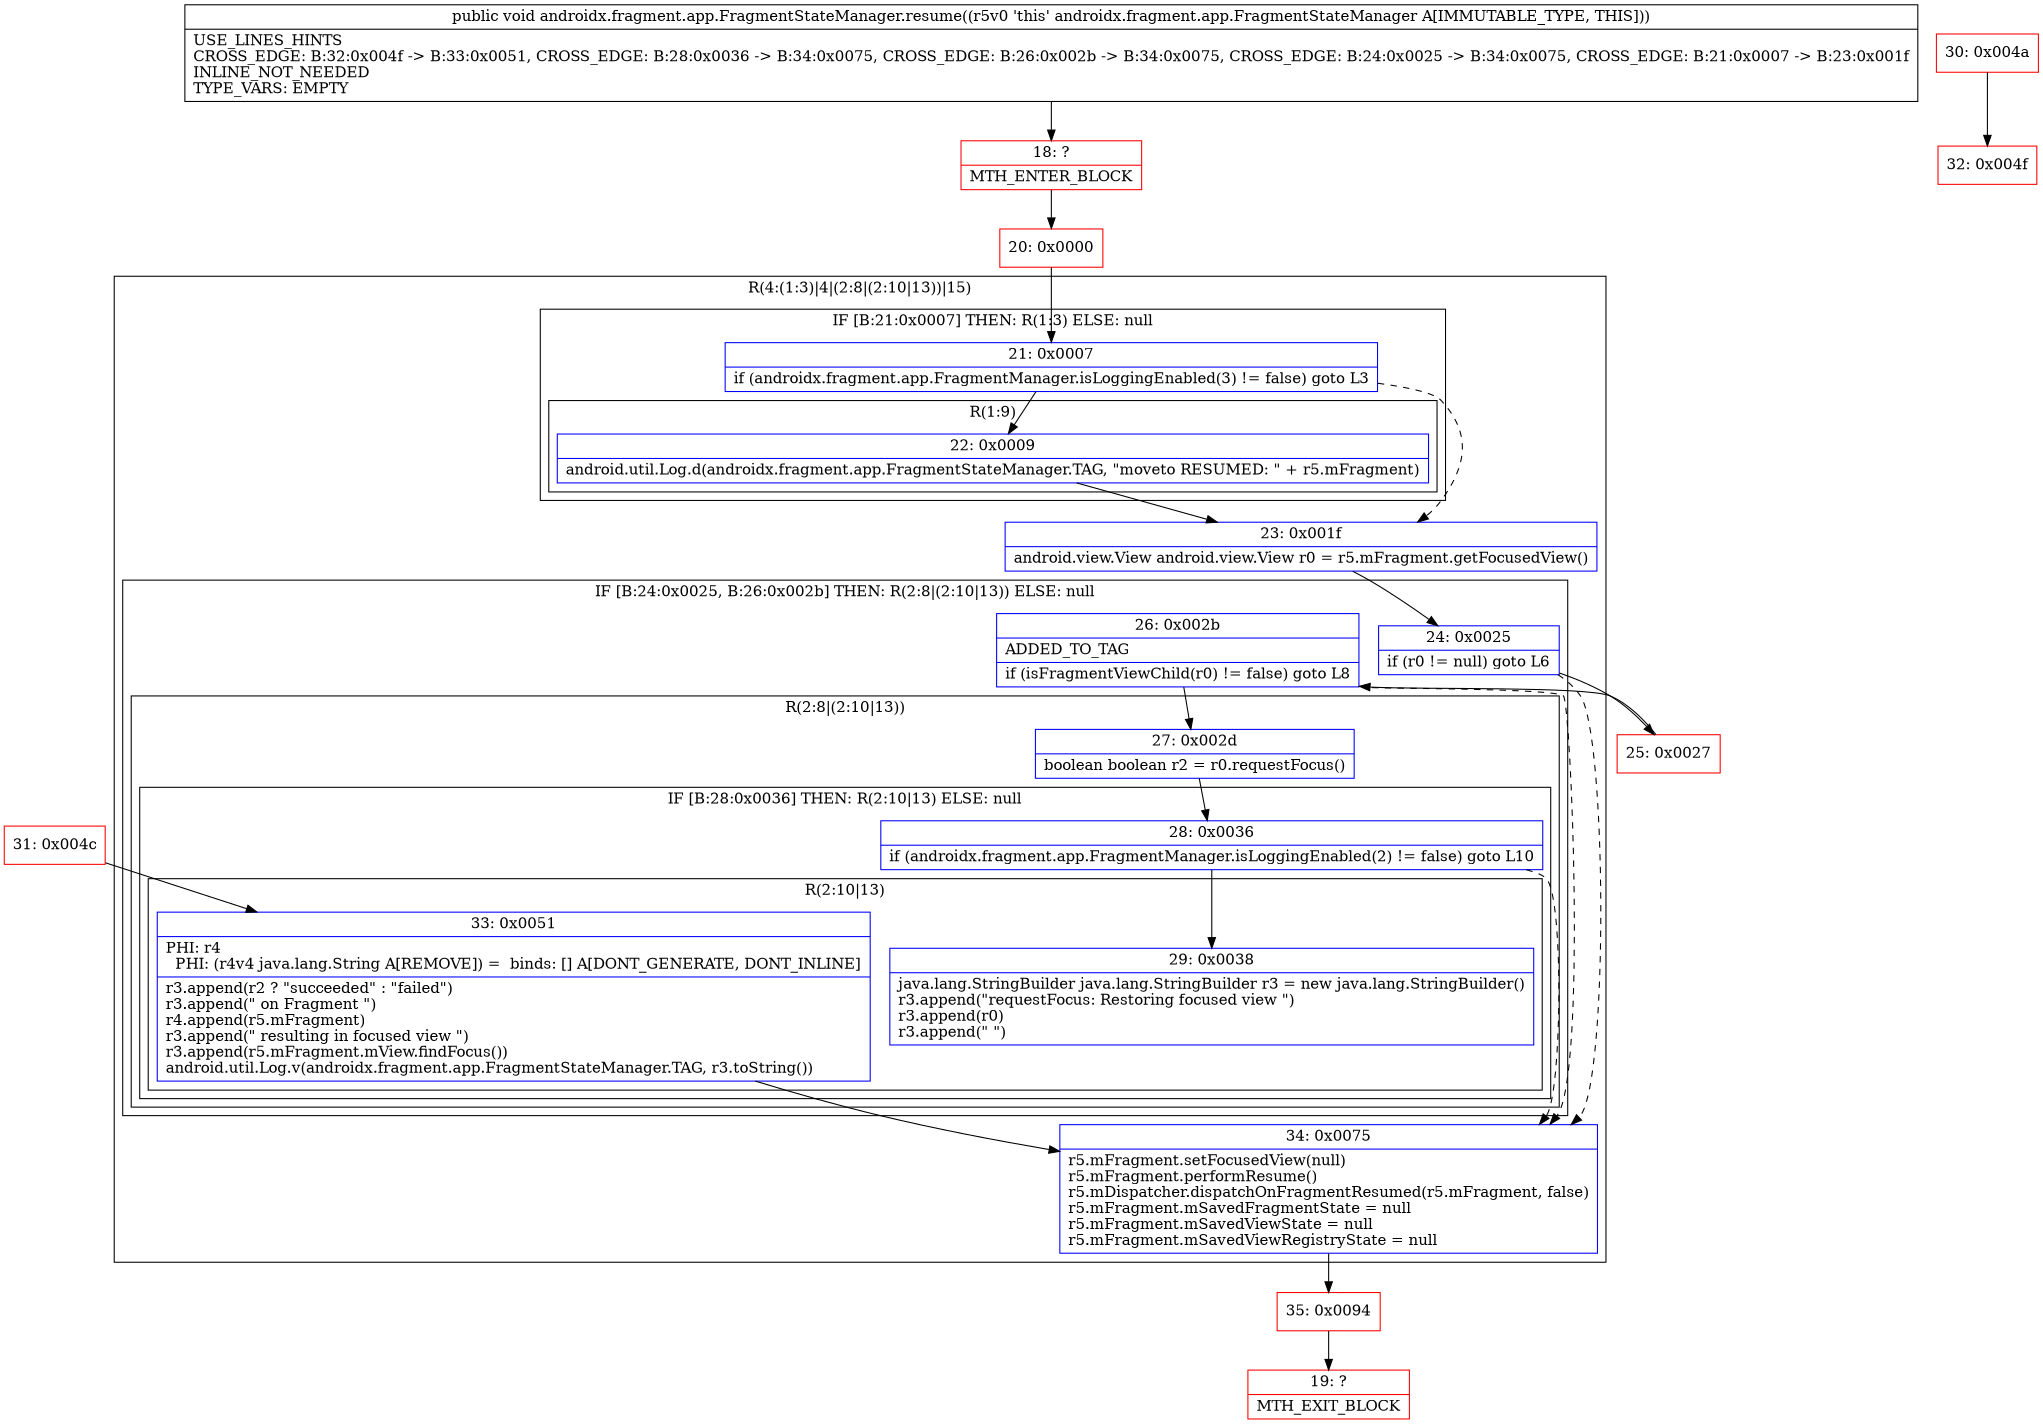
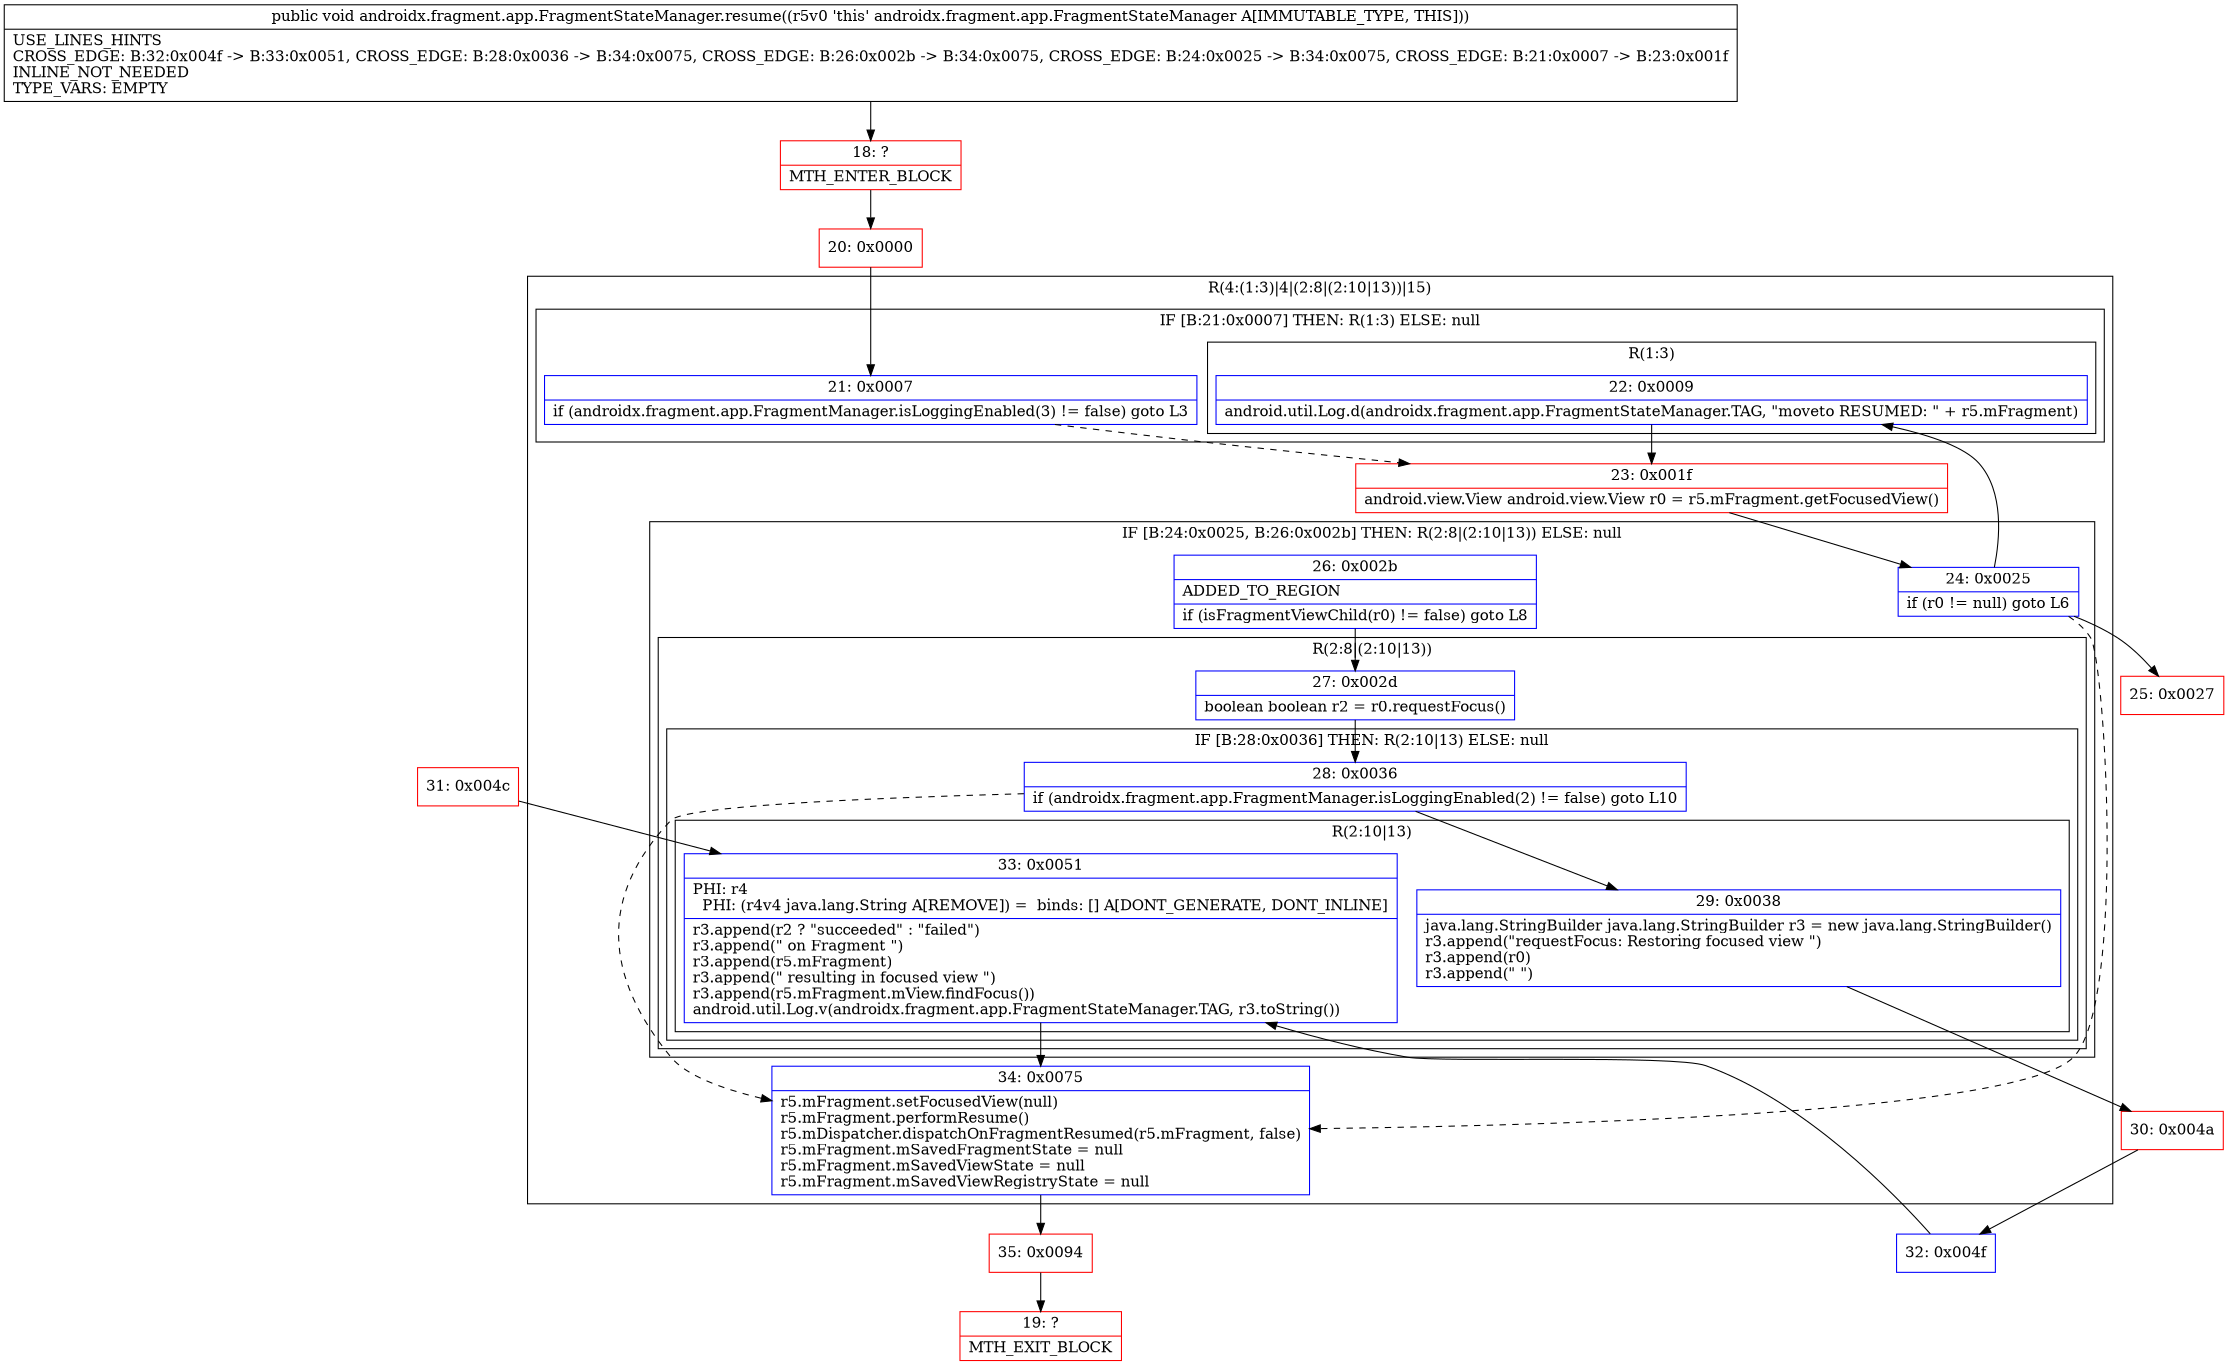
node "32: 0x004f": color red -> blue
edge "21: 0x0007" -> "22: 0x0009": now "24: 0x0025" -> "22: 0x0009"
cluster "R(1:9)": label "R(1:9)" -> "R(1:3)"
node "23: 0x001f": color blue -> red
node "26: 0x002b": text "ADDED_TO_TAG" -> "ADDED_TO_REGION"
edge "25: 0x0027" -> "26: 0x002b": removed
edge "26: 0x002b" -> "34: 0x0075": removed
node "33: 0x0051": text "r4.append(r5.mFragment)" -> "r3.append(r5.mFragment)"
edge "32: 0x004f" -> "33: 0x0051": added
edge "29: 0x0038" -> "30: 0x004a": added
